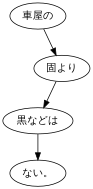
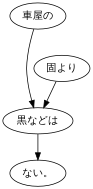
edge "車屋の" -> "固より": now "車屋の" -> "黒などは"
